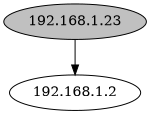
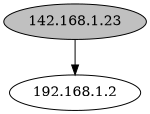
node "192.168.1.23": label "192.168.1.23" -> "142.168.1.23"
